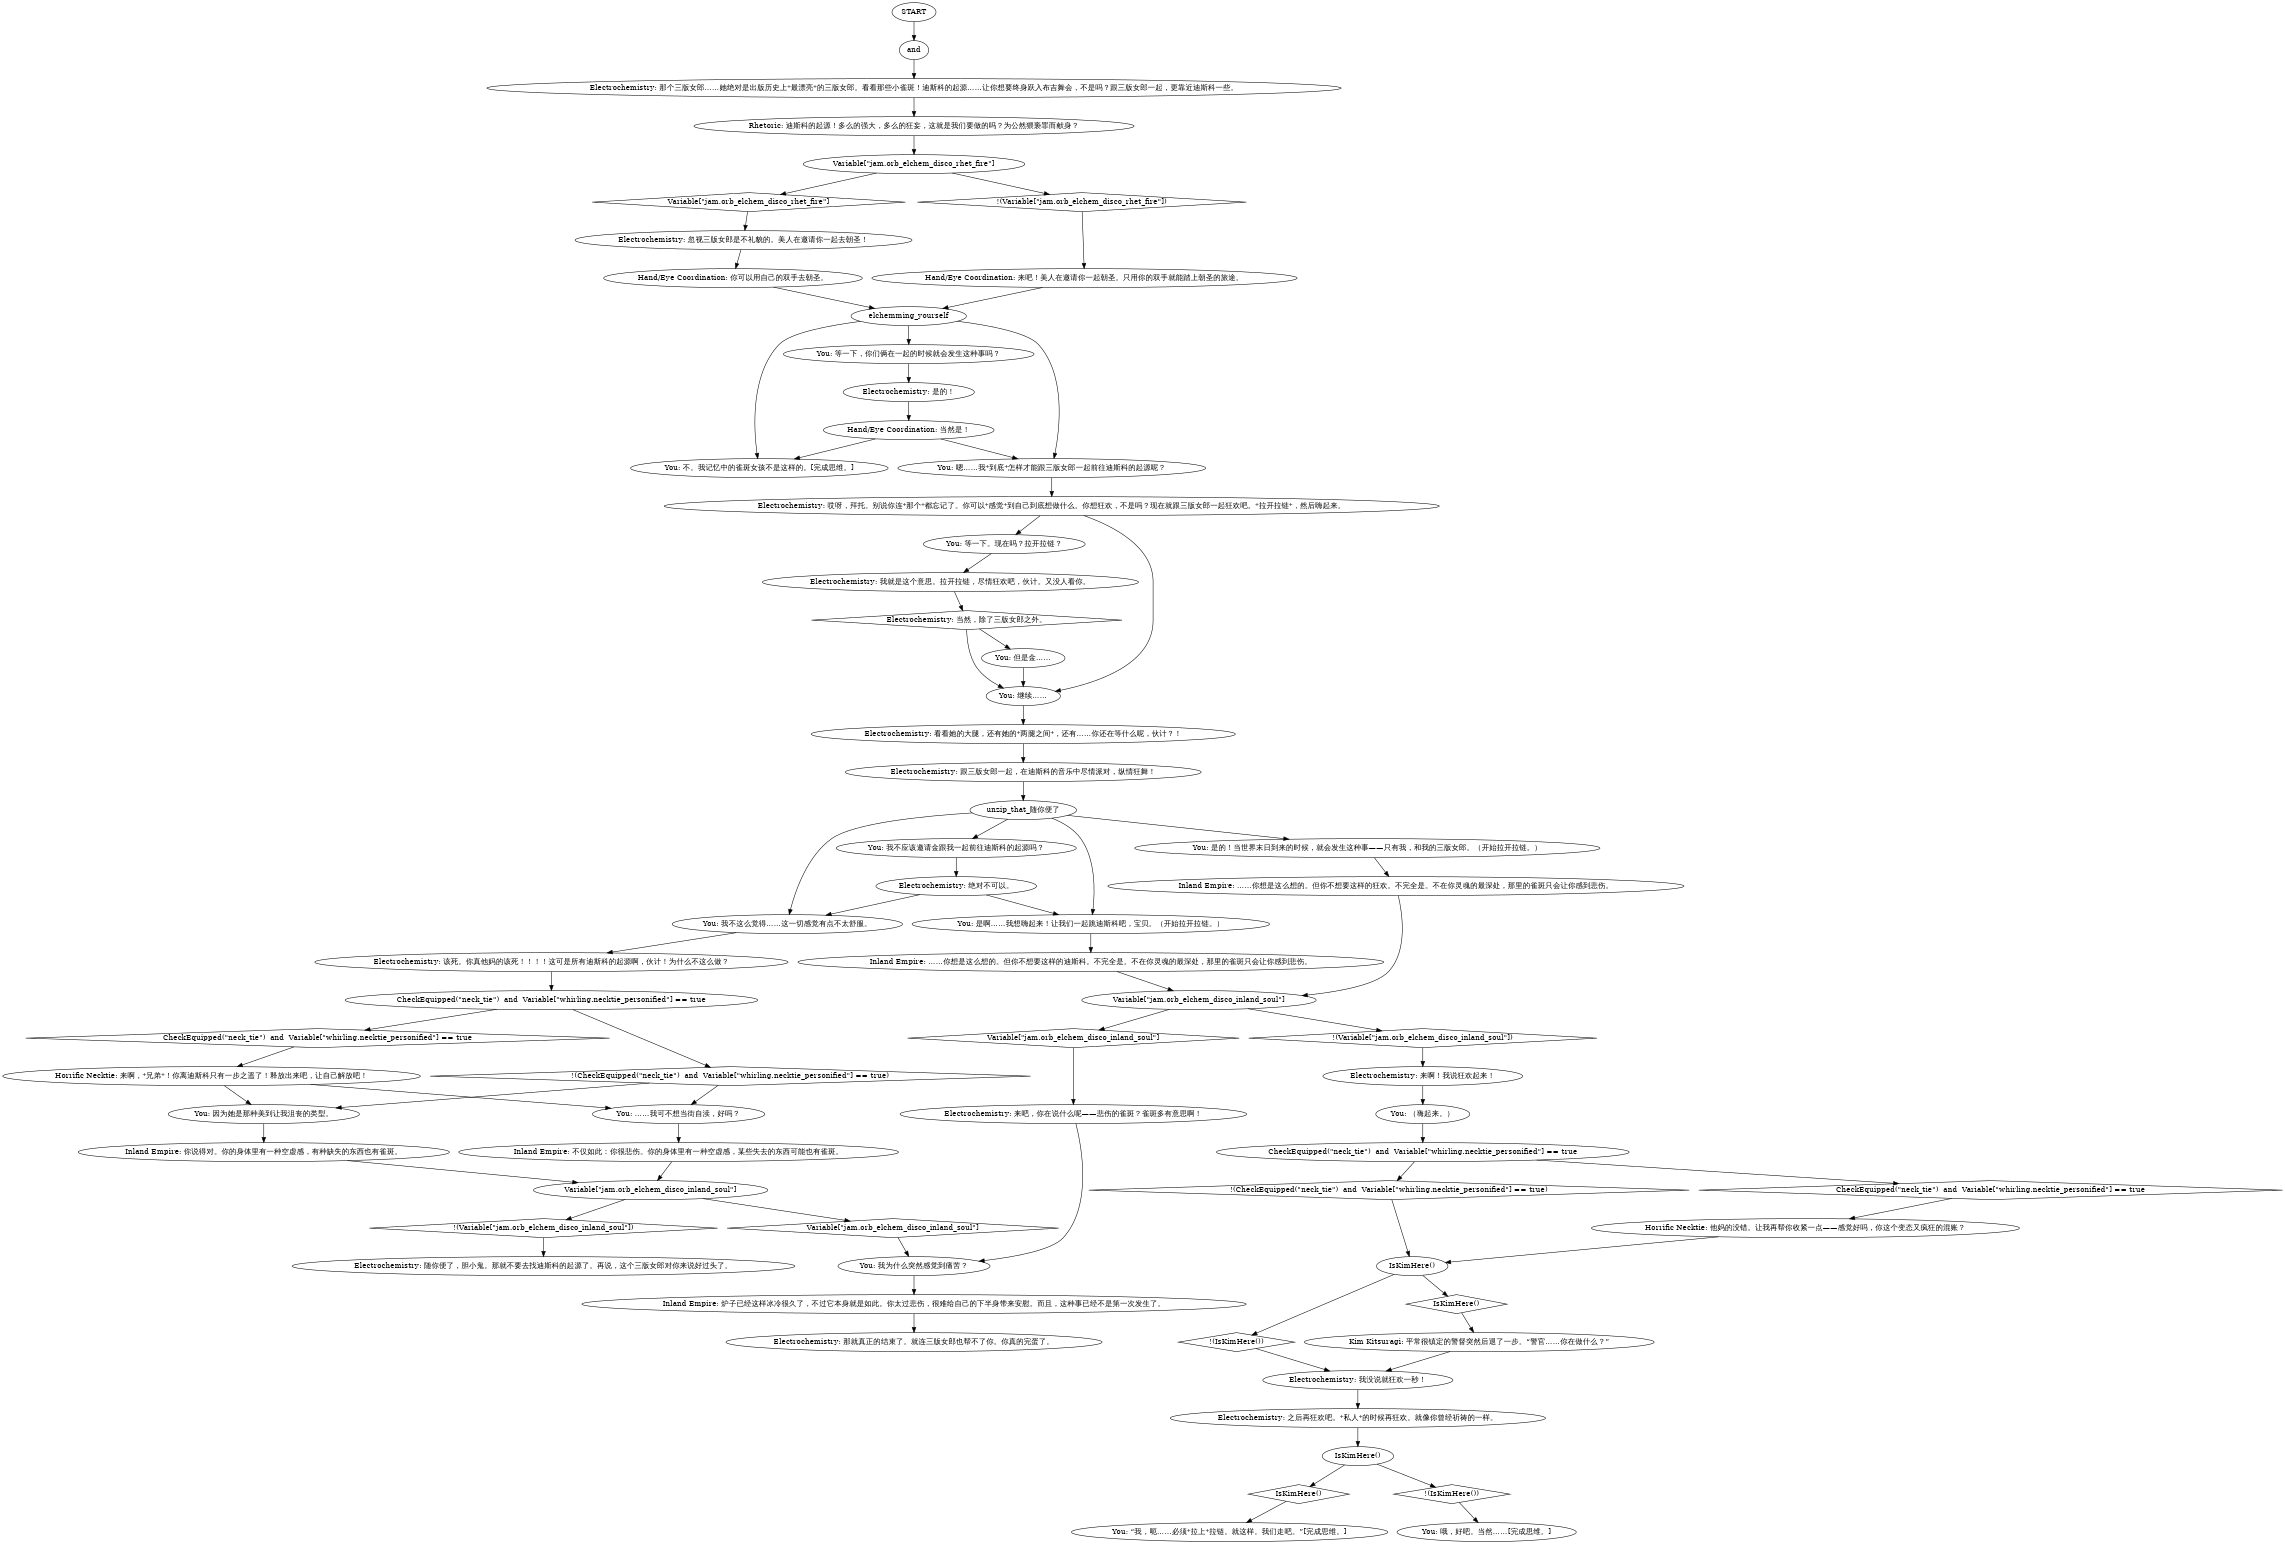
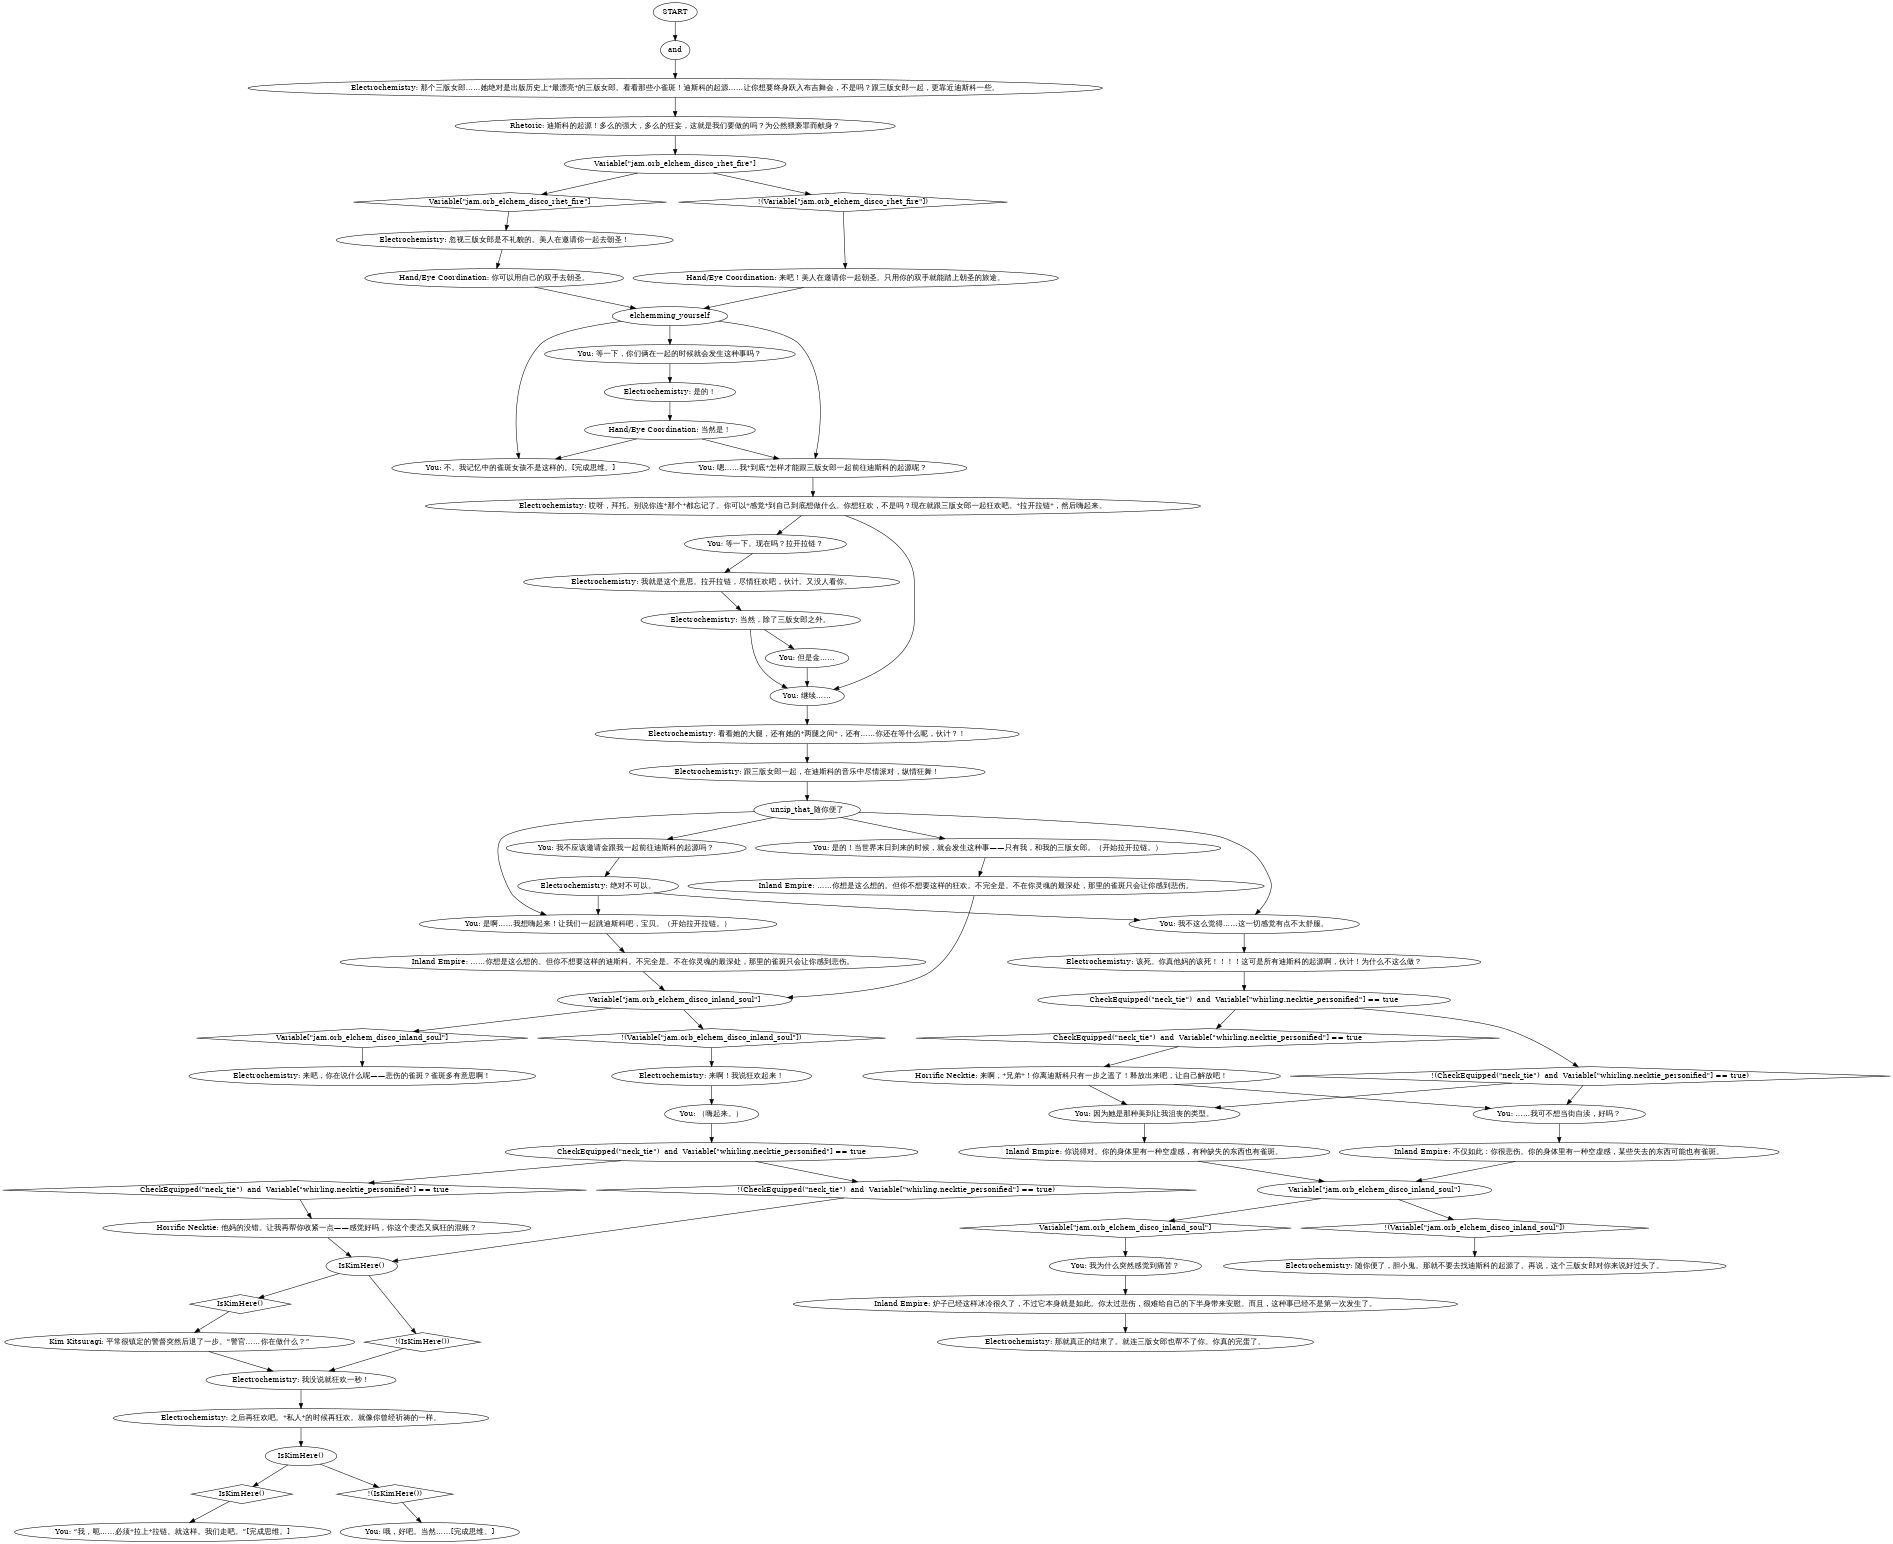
node "Electrochemistry: 当然，除了三版女郎之外。": shape diamond -> ellipse
edge "Electrochemistry: 来吧，你在说什么呢——悲伤的雀斑？雀斑多有意思啊！" -> "You: 我为什么突然感觉到痛苦？": removed
